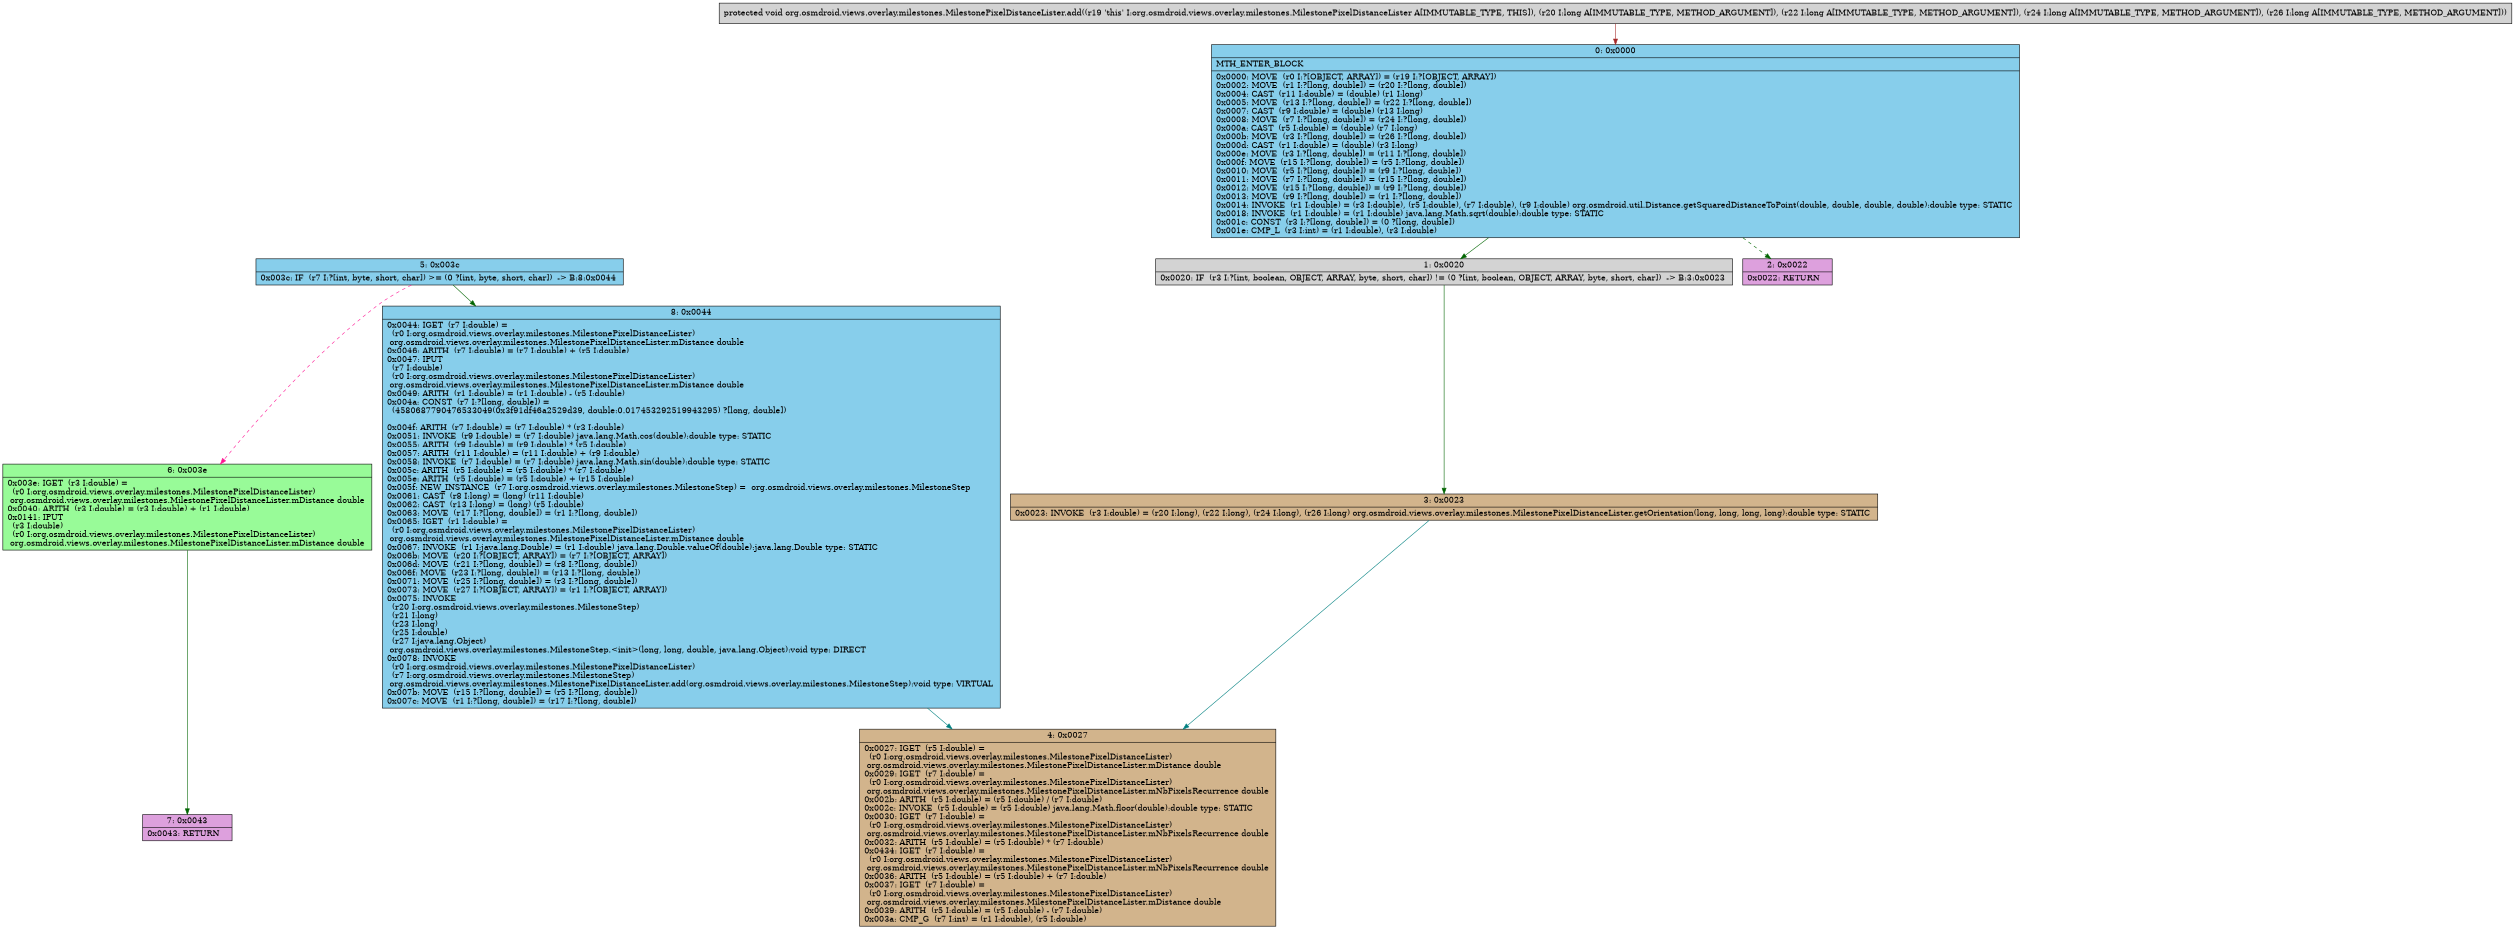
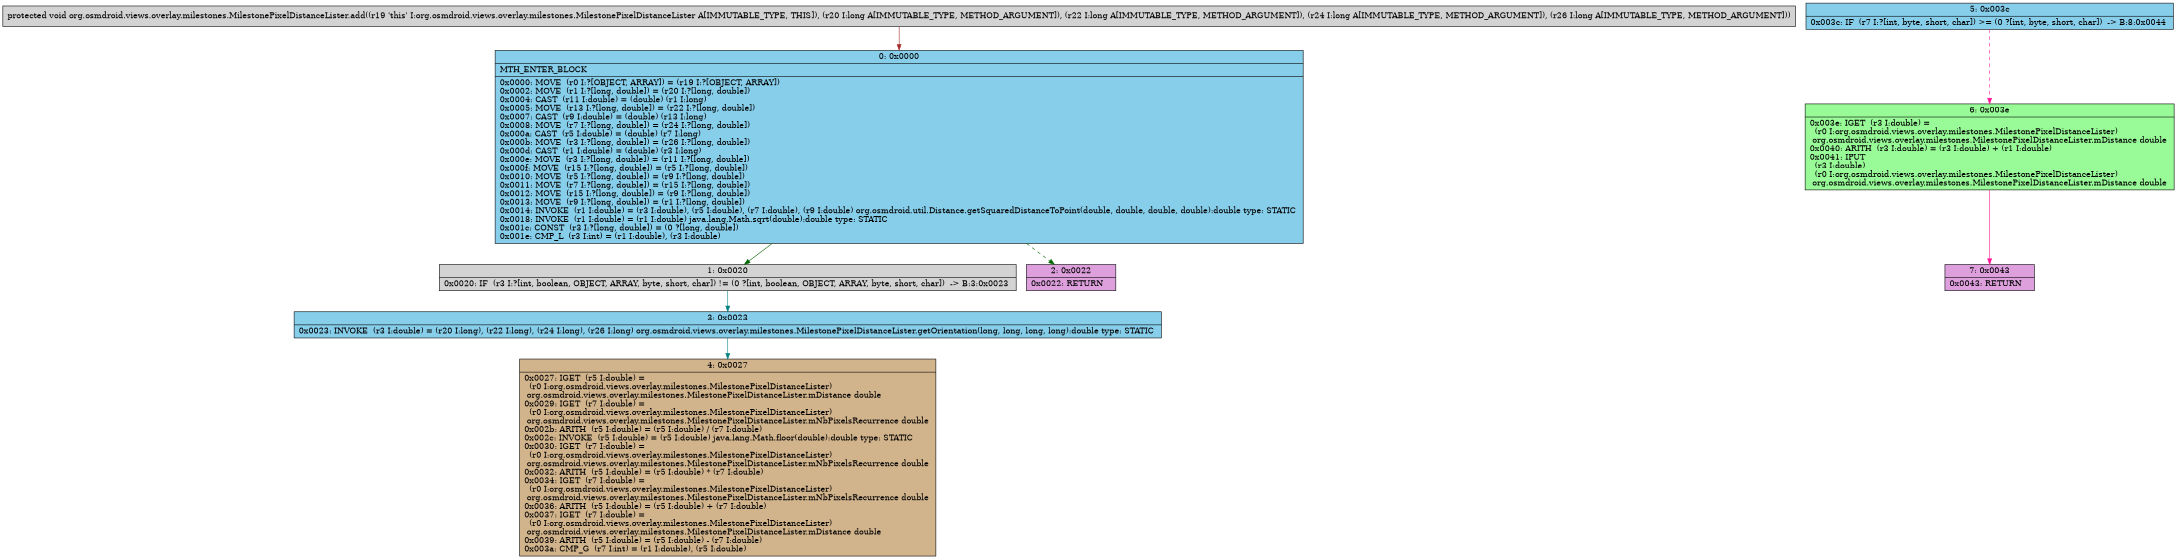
edge "1: 0x0020" -> "3: 0x0023": color darkgreen -> teal
node "8: 0x0044": removed
node "3: 0x0023": fillcolor tan -> skyblue
node "6: 0x003e": text "0x0141: IPUT" -> "0x0041: IPUT"
edge "6: 0x003e" -> "7: 0x0043": color darkgreen -> deeppink
node "4: 0x0027": text "0x0434: IGET  (r7 I:double) =" -> "0x0034: IGET  (r7 I:double) ="
